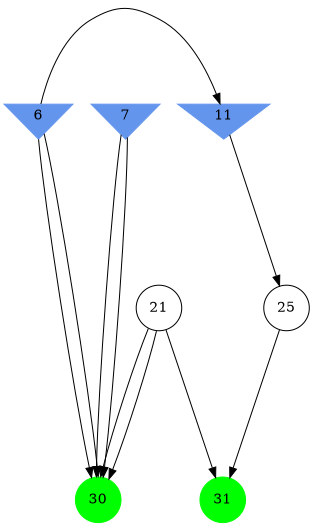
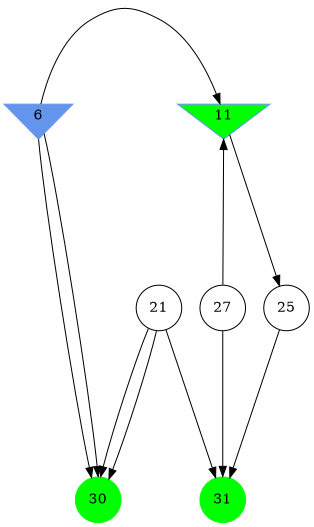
node "7": removed
node "11": fillcolor cornflowerblue -> green
node "27": added
